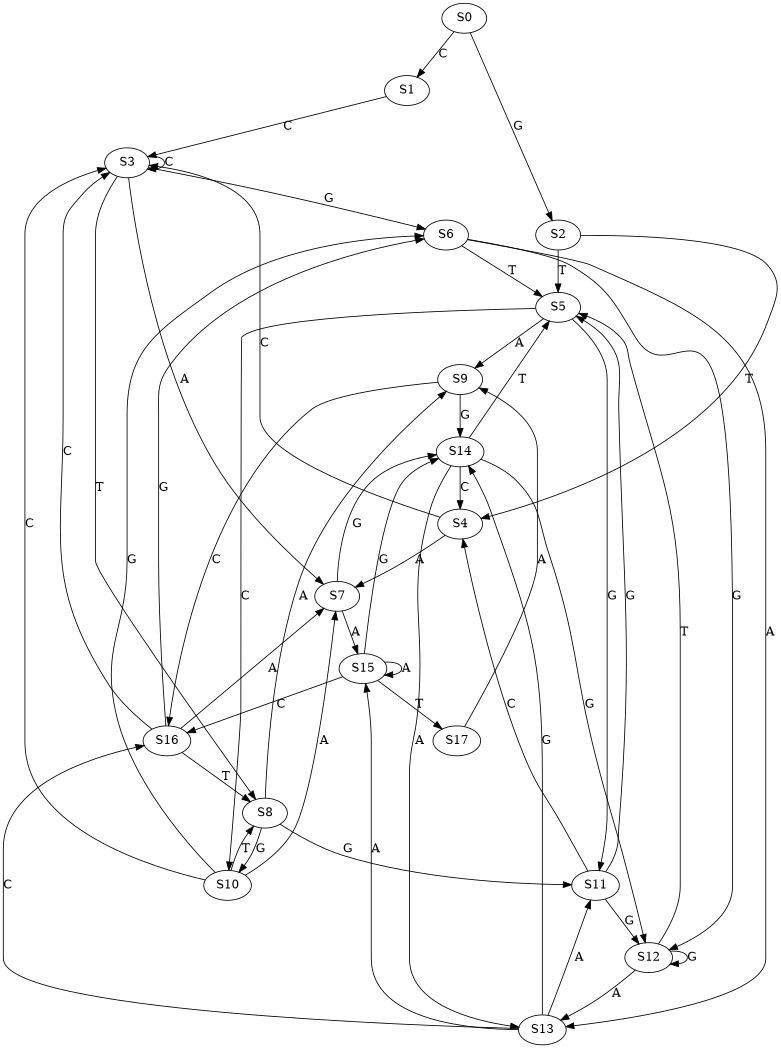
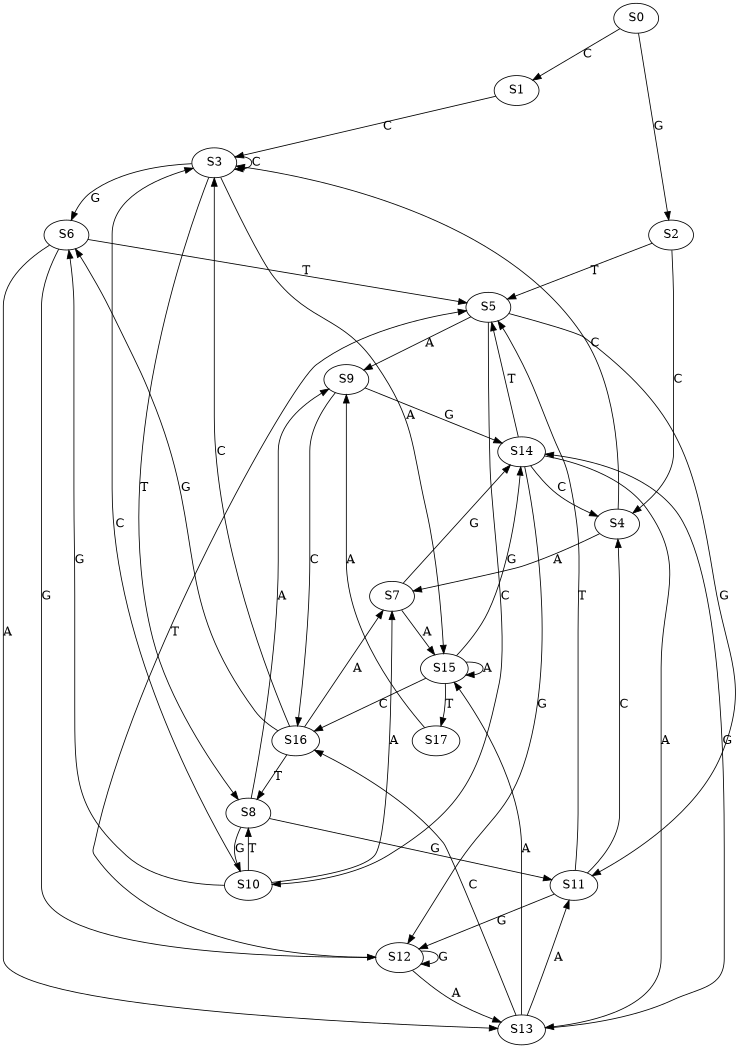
edge "S2" -> "S4": label "T" -> "C"
edge "S3" -> "S7": now "S3" -> "S15"
edge "S11" -> "S5": label "G" -> "T"
